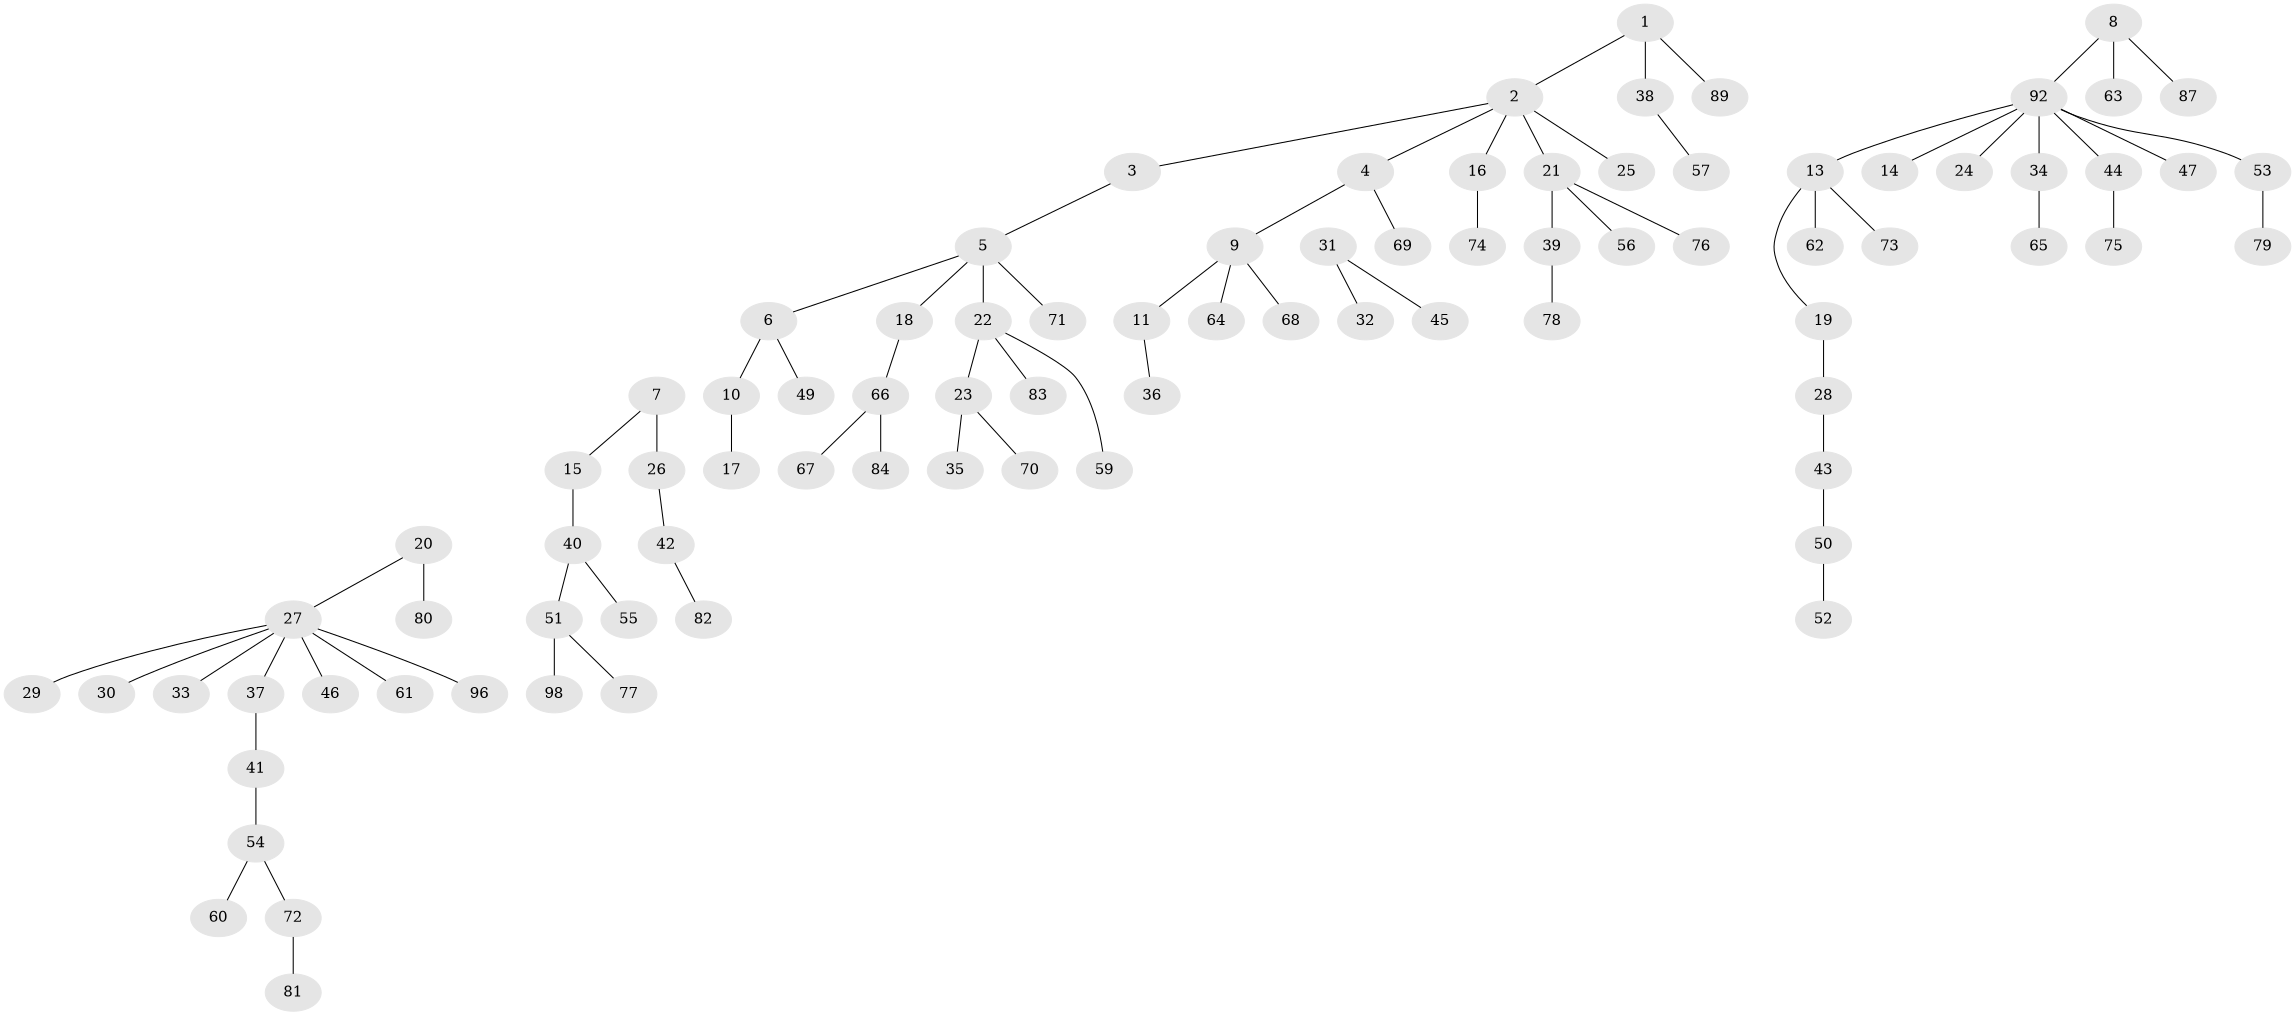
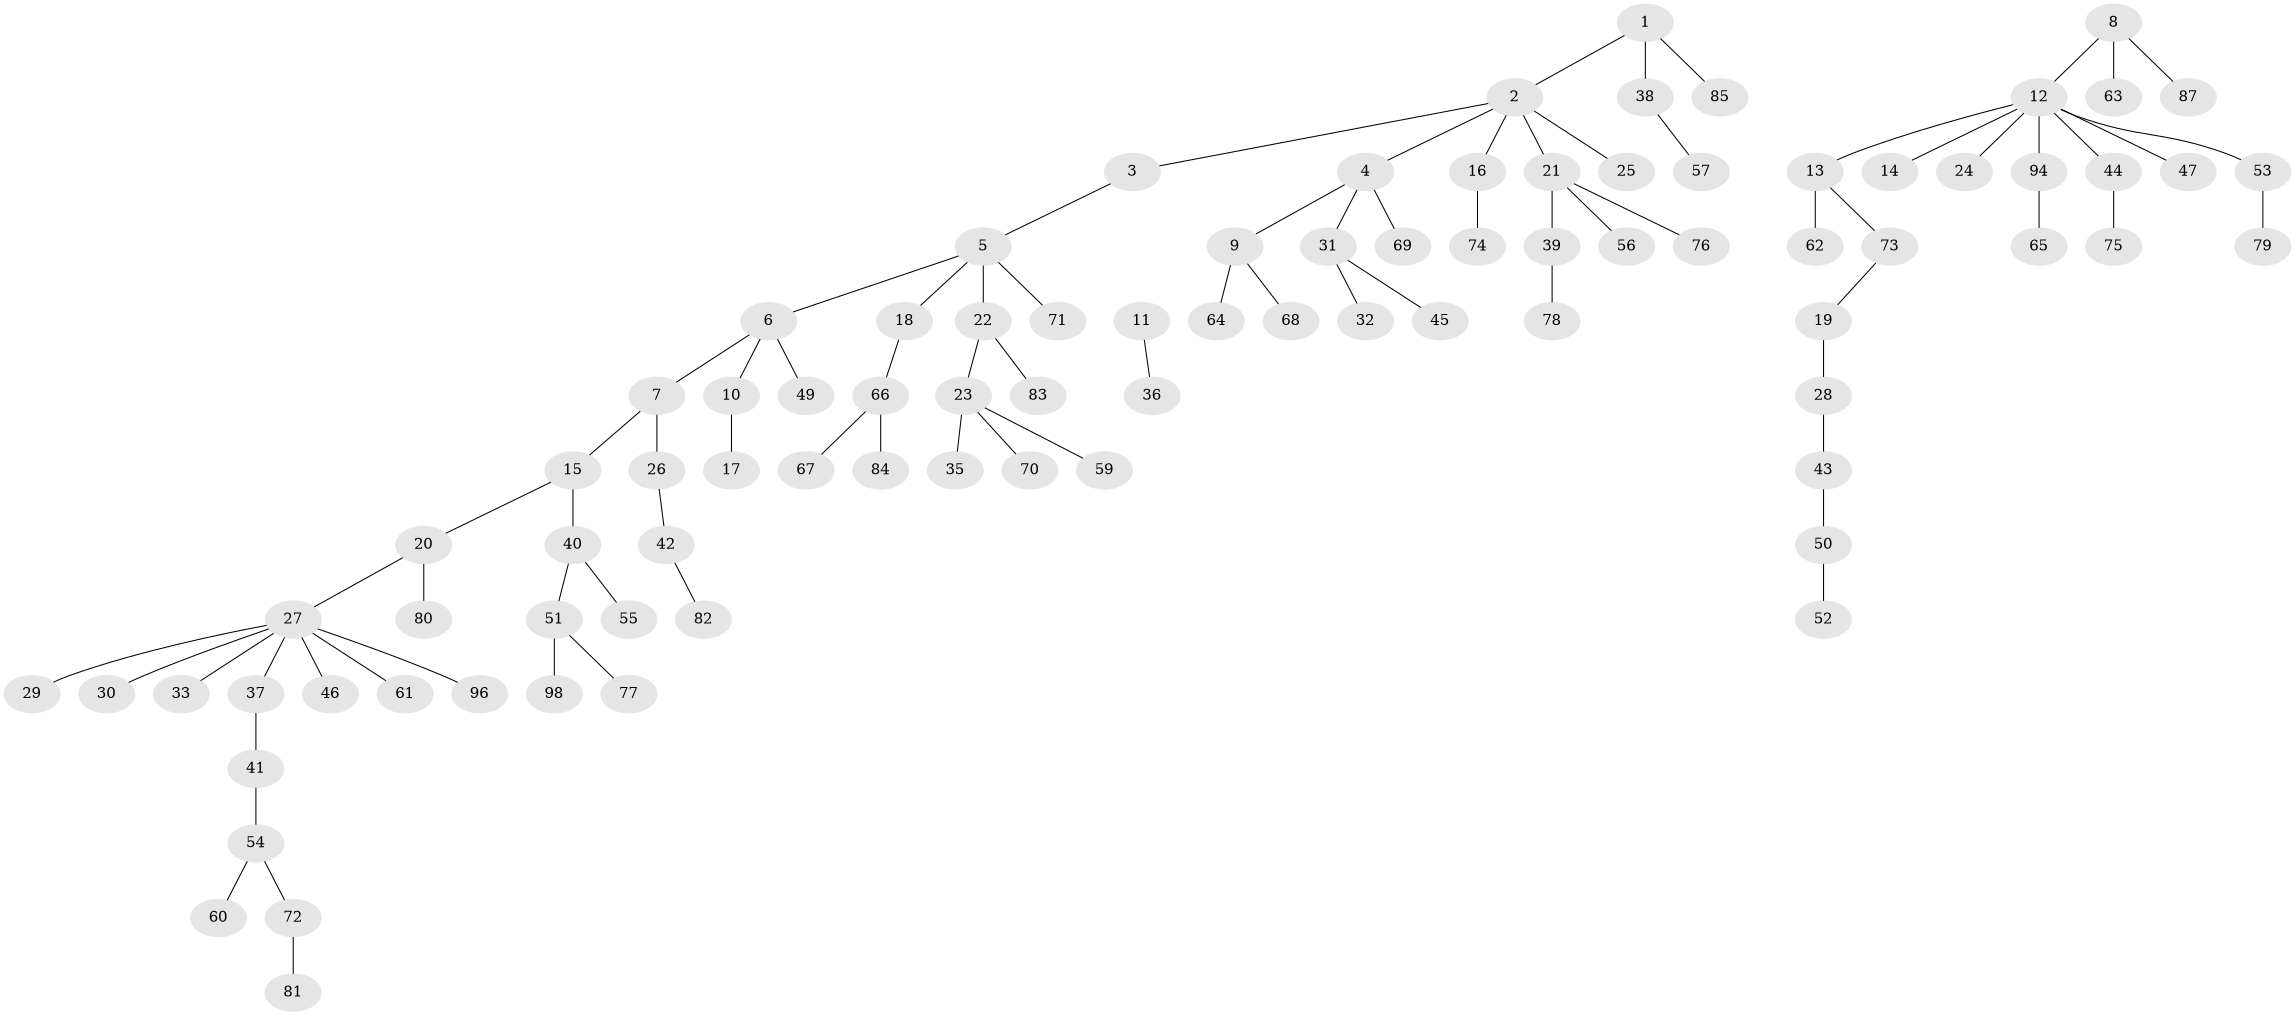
node "89": label "89" -> "85"
node "92": label "92" -> "12"
node "34": label "34" -> "94"
edge "4" -- "31": added
edge "13" -- "19": now "73" -- "19"
edge "9" -- "11": removed
edge "6" -- "7": added
edge "22" -- "59": now "23" -- "59"
edge "15" -- "20": added
